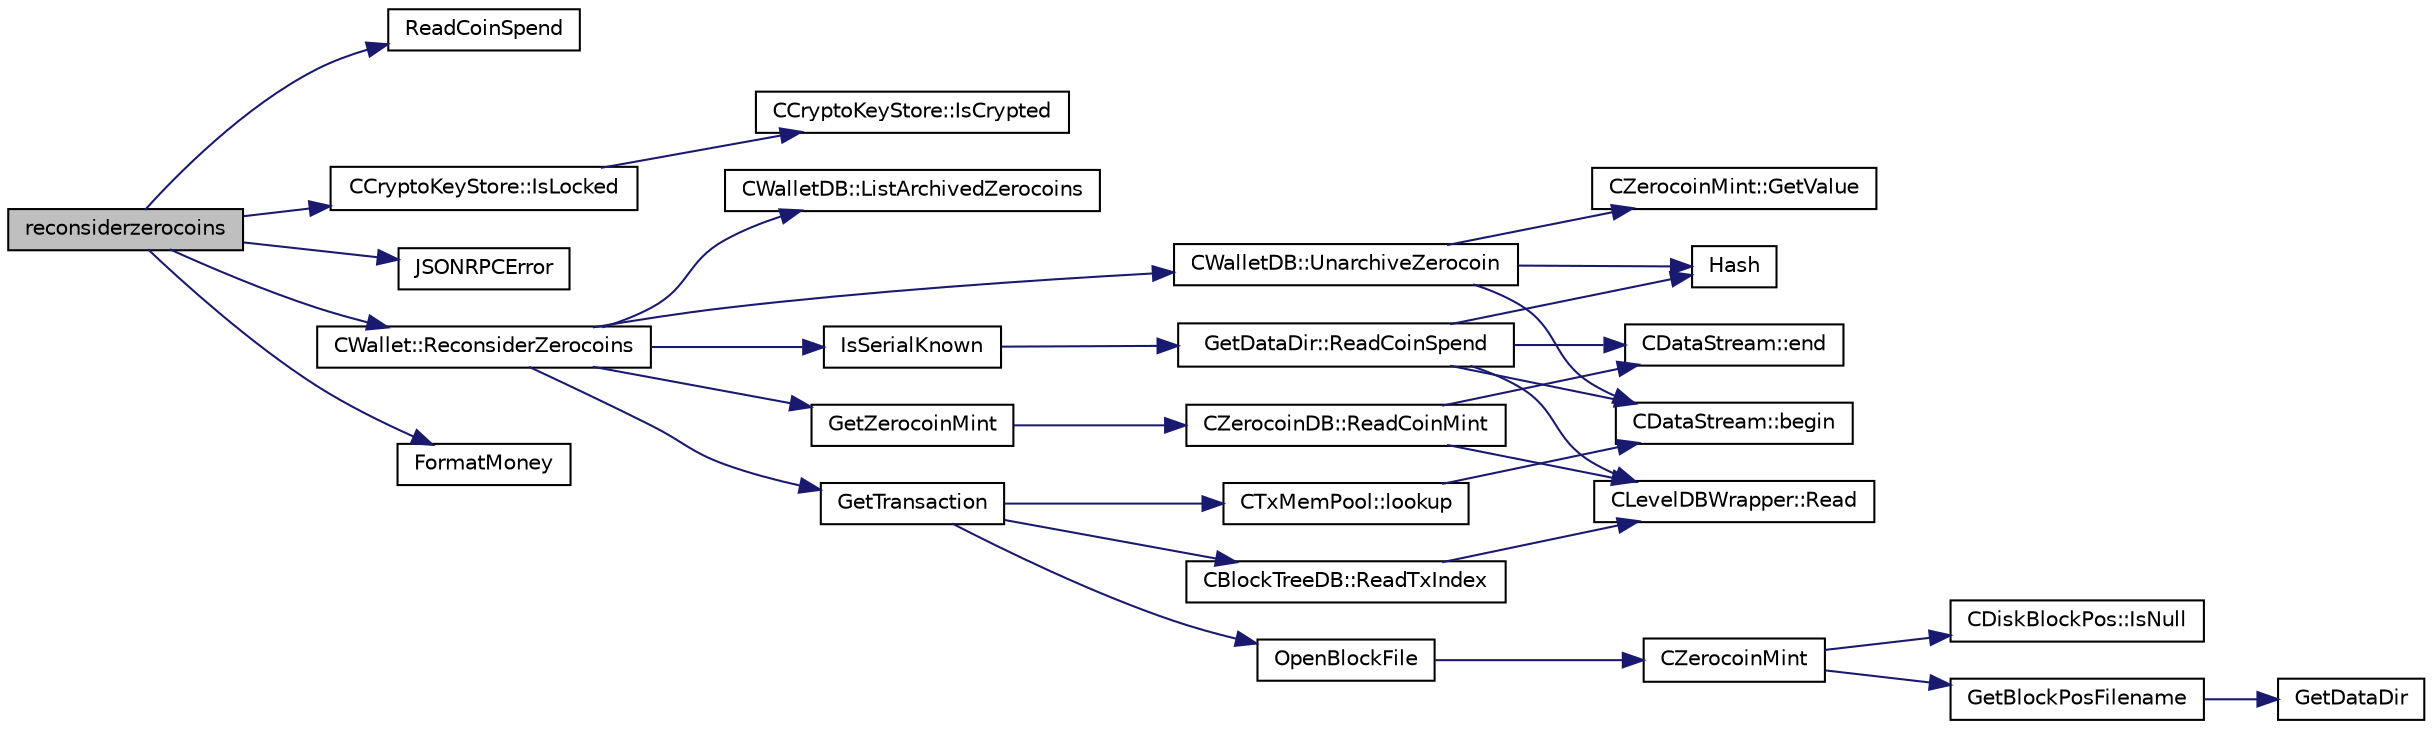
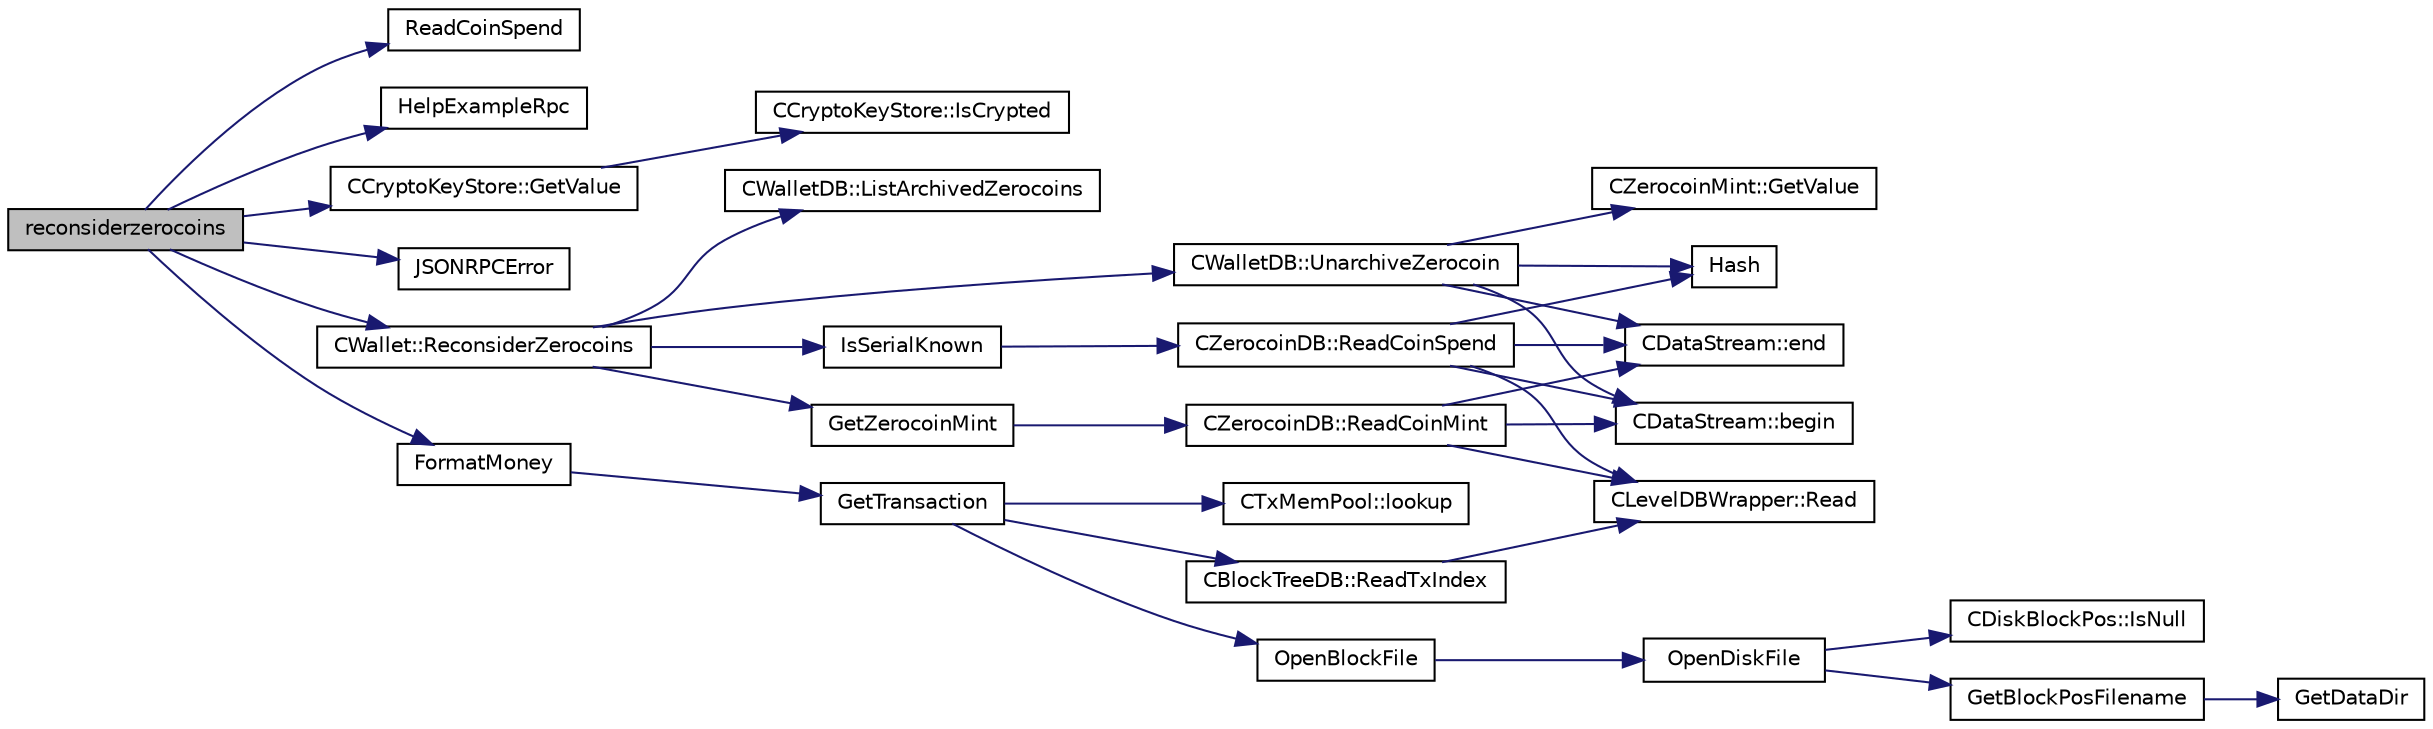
node "HelpExampleRpc": added
node "CCryptoKeyStore::IsLocked": label "CCryptoKeyStore::IsLocked" -> "CCryptoKeyStore::GetValue"
edge "CWalletDB::UnarchiveZerocoin" -> "CDataStream::end": added
node "GetDataDir::ReadCoinSpend": label "GetDataDir::ReadCoinSpend" -> "CZerocoinDB::ReadCoinSpend"
edge "CWallet::ReconsiderZerocoins" -> "GetTransaction": now "FormatMoney" -> "GetTransaction"
edge "CTxMemPool::lookup" -> "CDataStream::begin": now "CZerocoinDB::ReadCoinMint" -> "CDataStream::begin"
node "CZerocoinMint": label "CZerocoinMint" -> "OpenDiskFile"
